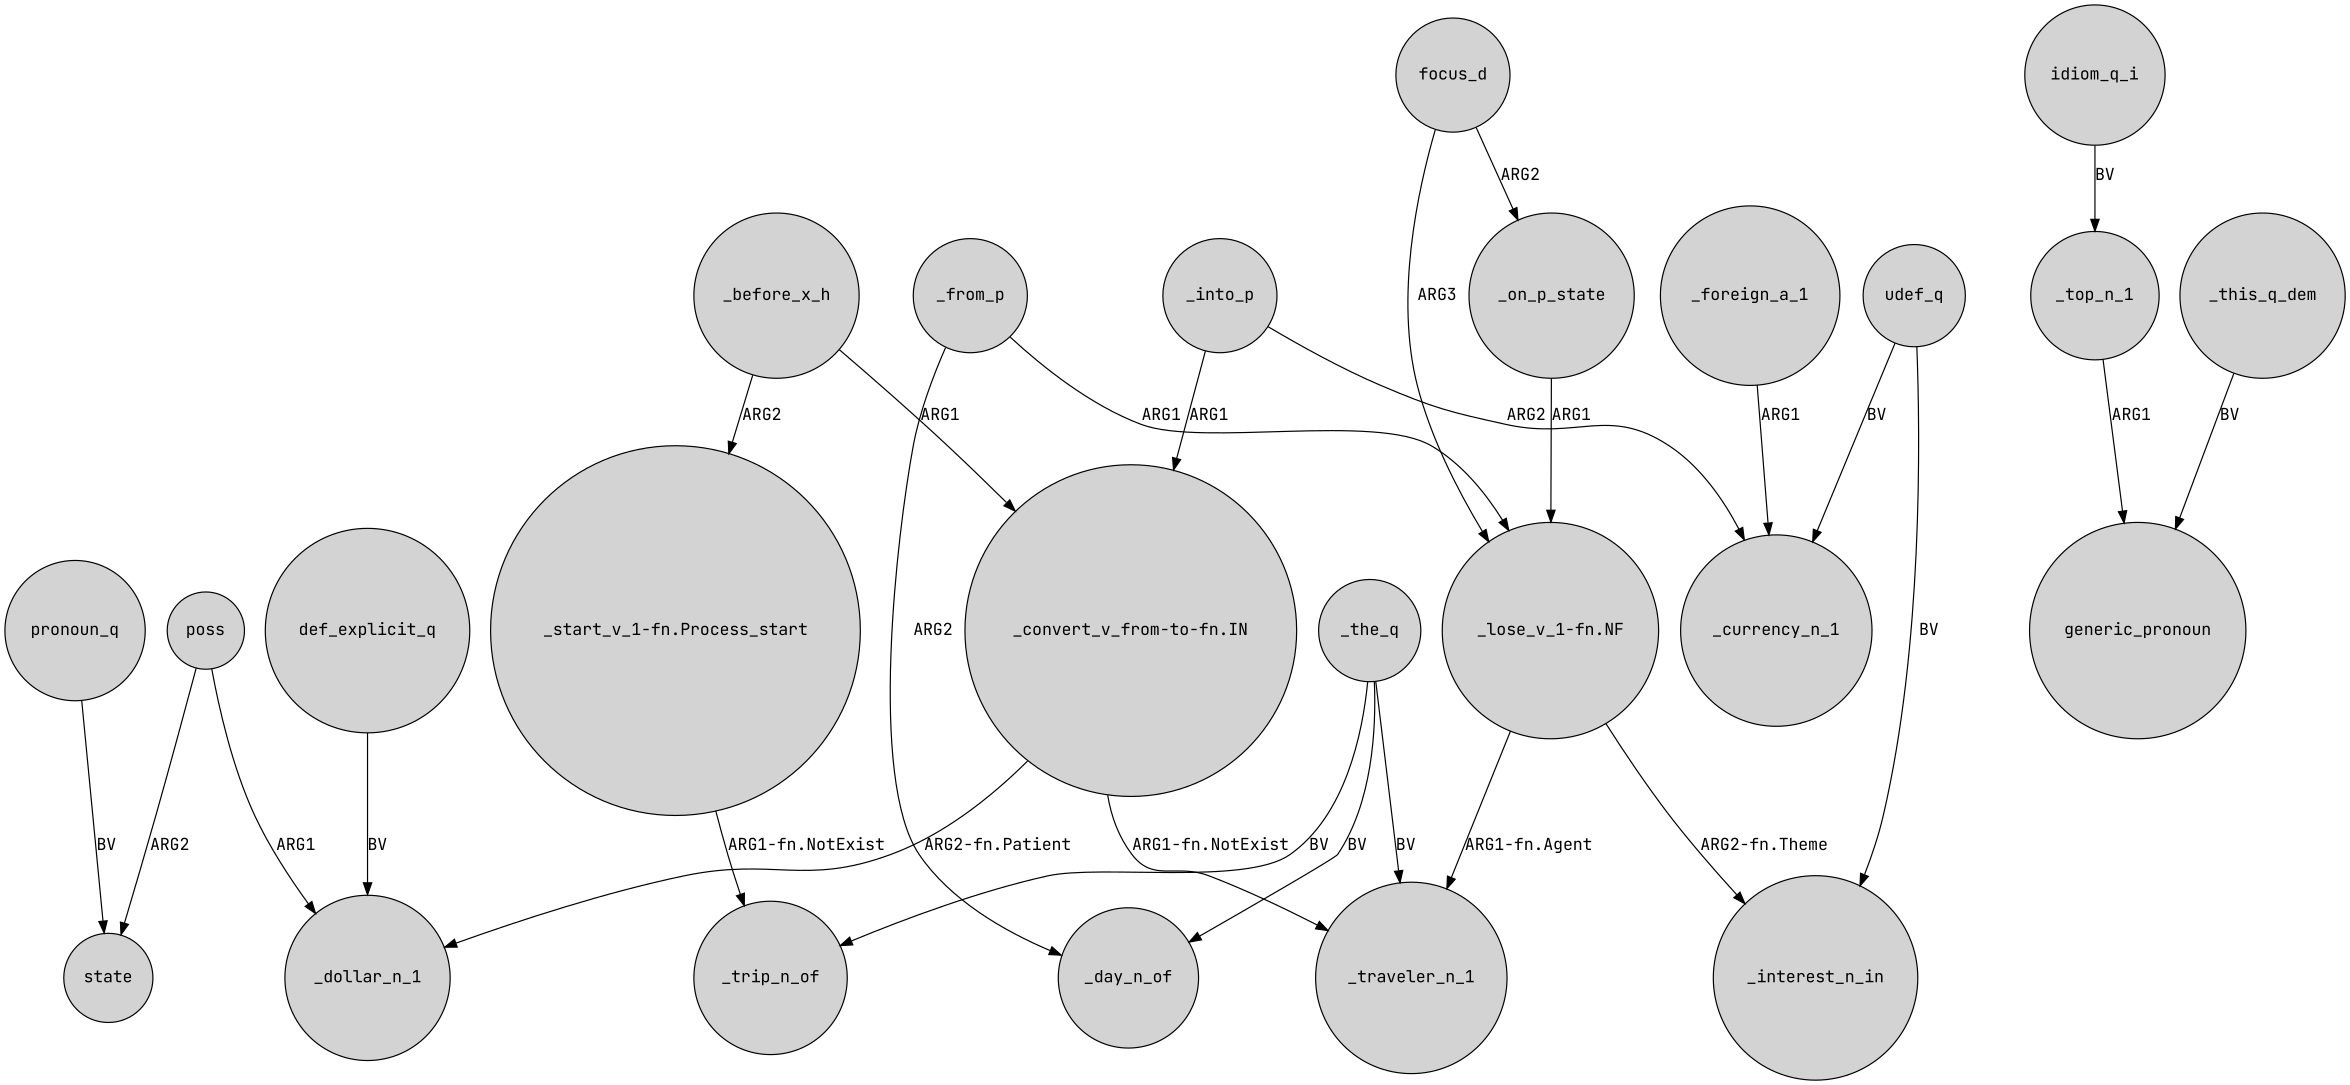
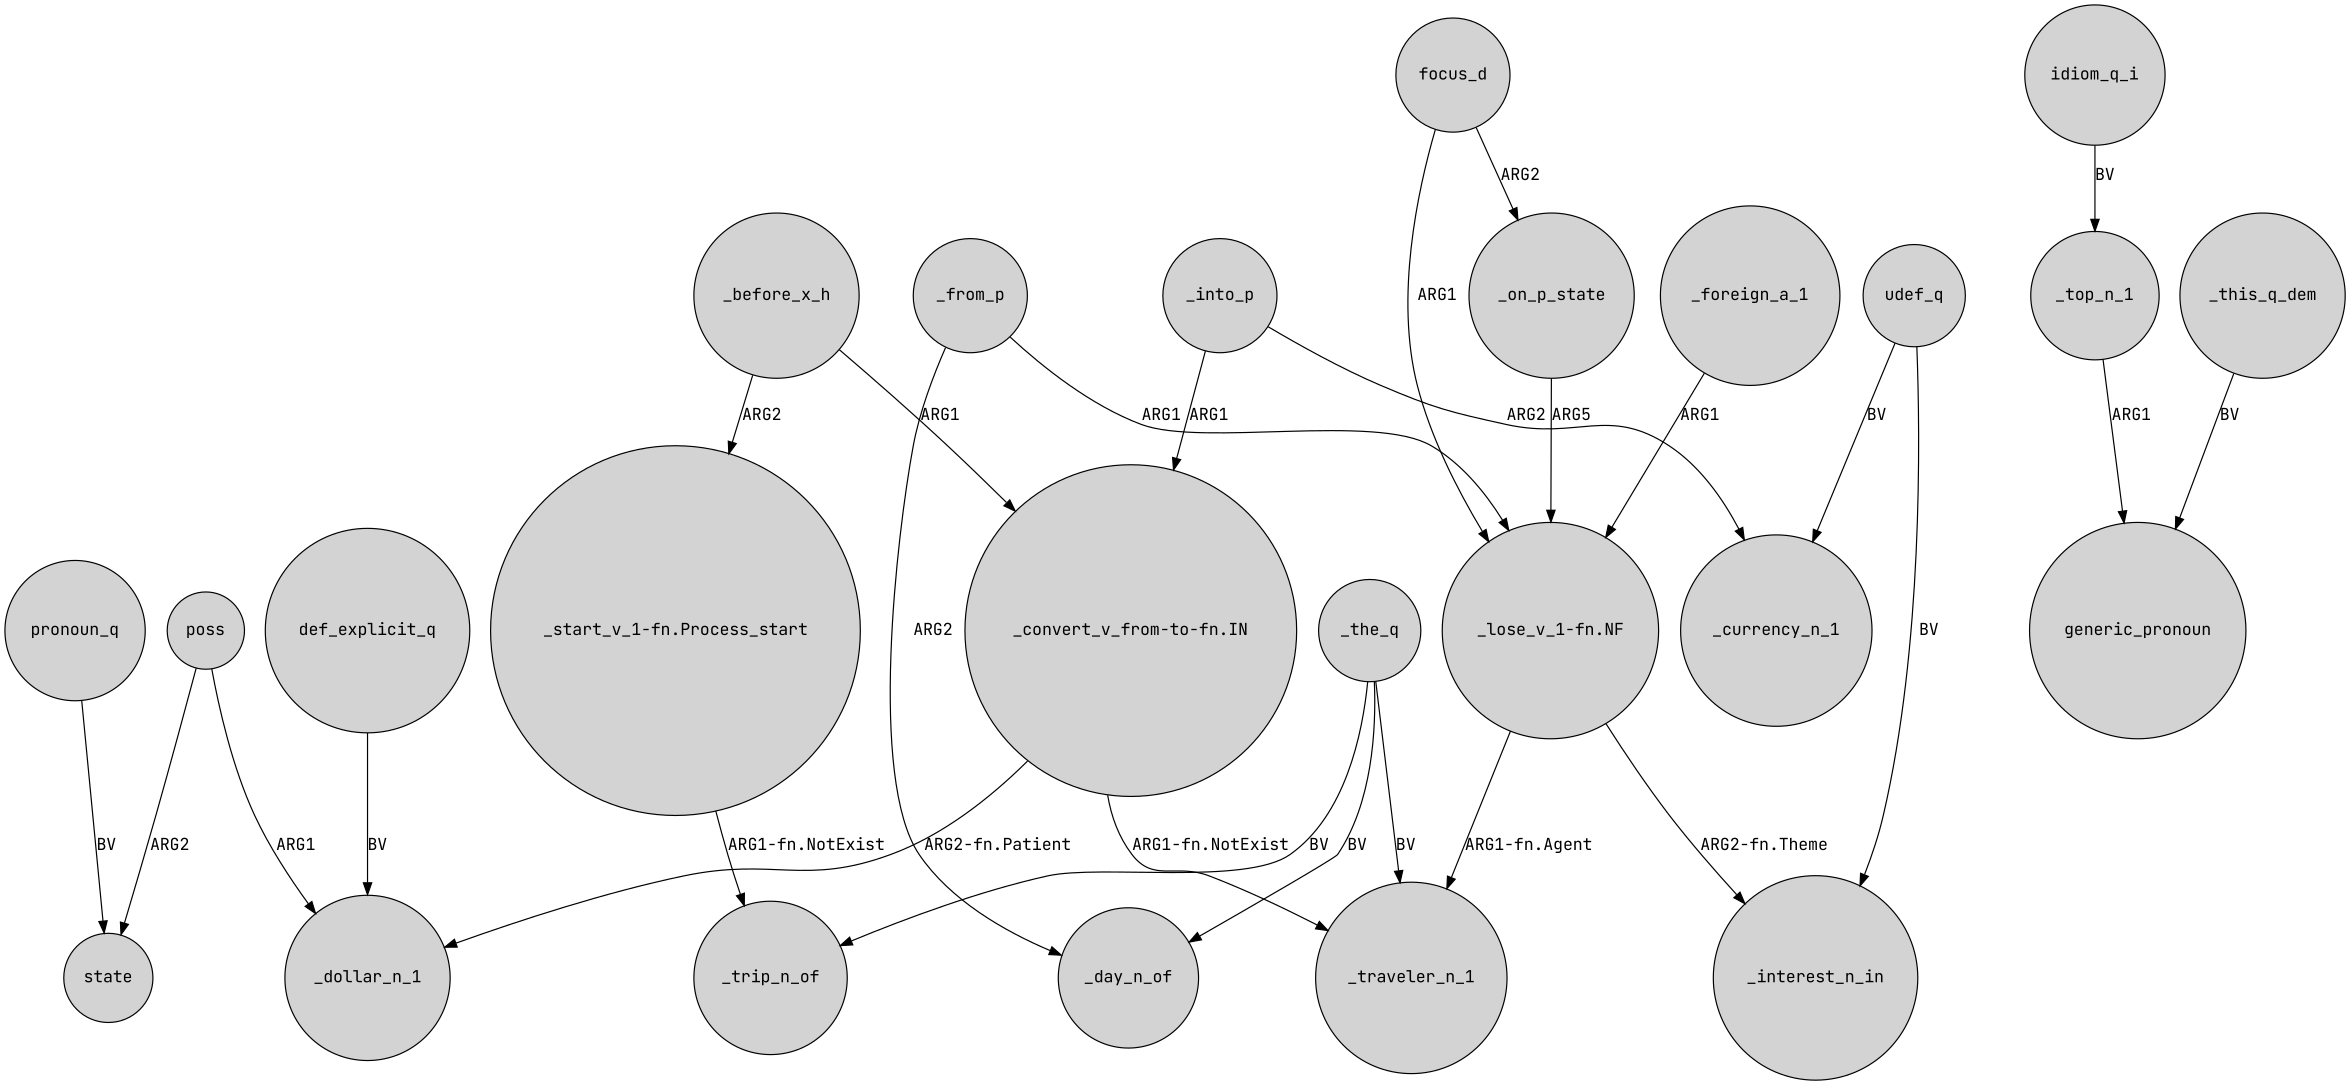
edge "focus_d" -> "_lose_v_1-fn.NF": label "ARG3" -> "ARG1"
edge "_on_p_state" -> "_lose_v_1-fn.NF": label "ARG1" -> "ARG5"
edge "_foreign_a_1" -> "_currency_n_1": now "_foreign_a_1" -> "_lose_v_1-fn.NF"
